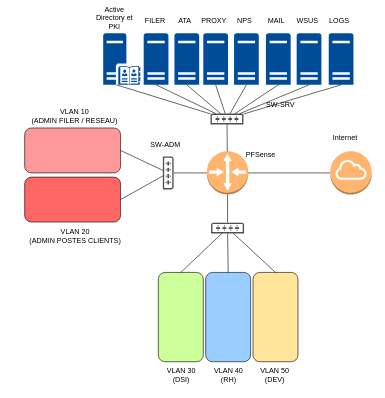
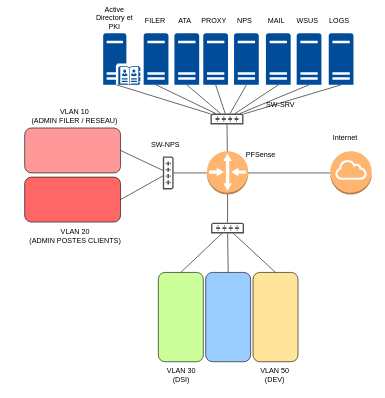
node "SW-ADM": label "SW-ADM" -> "SW-NPS"
node "VLAN 40 (RH)": removed
